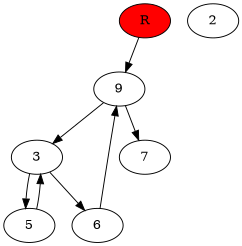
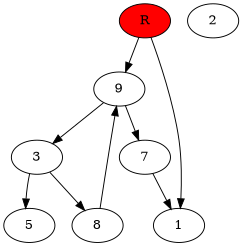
edge "5" -> "3": removed
node "6": label "6" -> "8"
node "1": added
